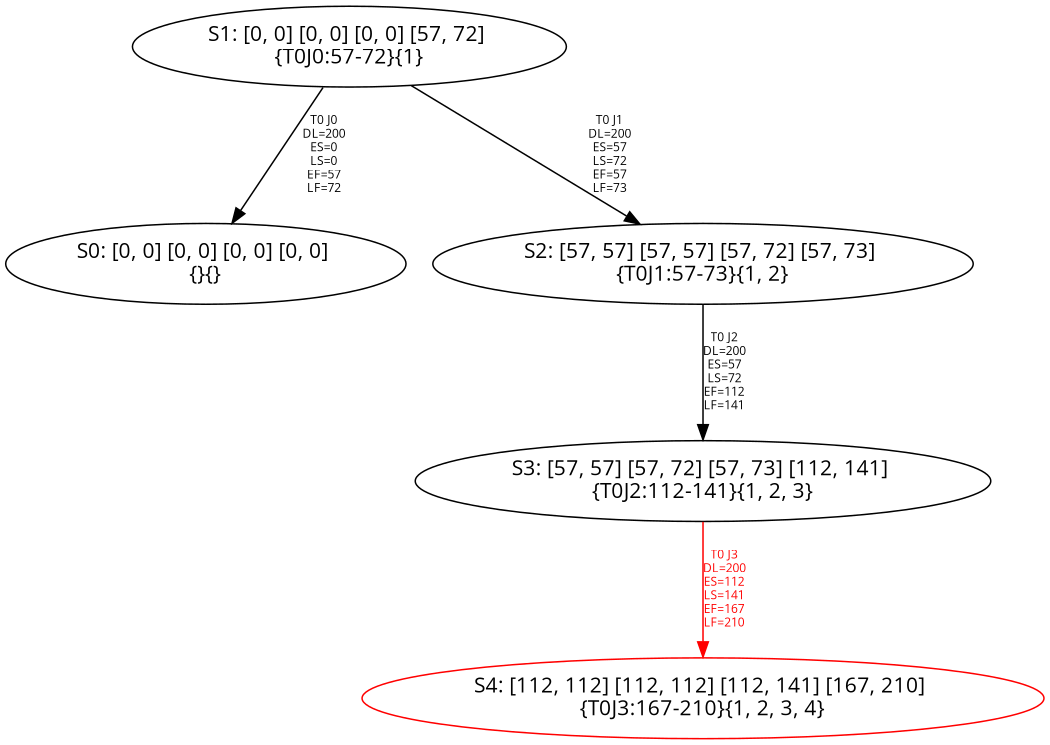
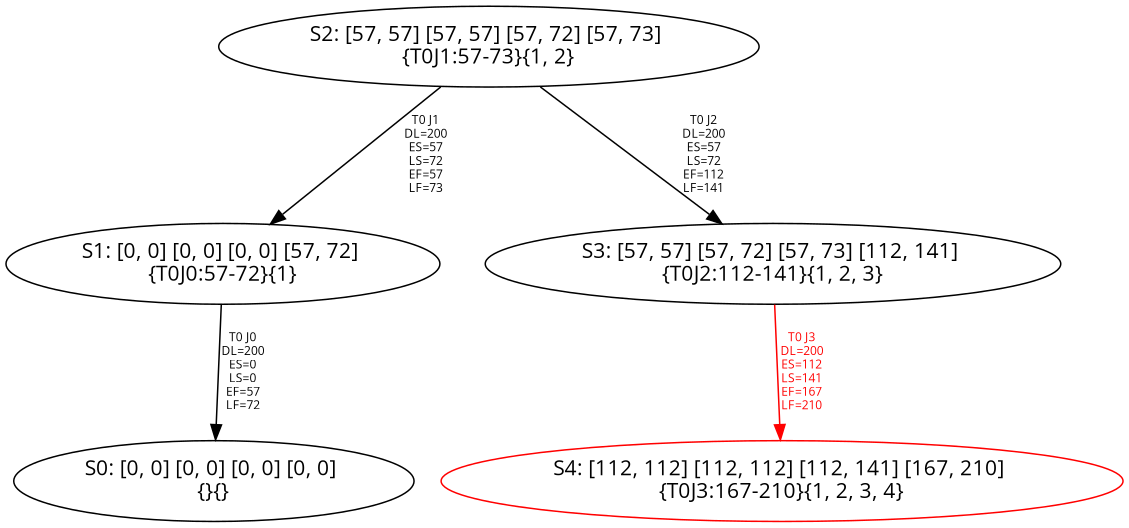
edge "S1: [0, 0] [0, 0] [0, 0] [57, 72] {T0J0:57-72}{1}" -> "S2: [57, 57] [57, 57] [57, 72] [57, 73] {T0J1:57-73}{1, 2}": reversed
